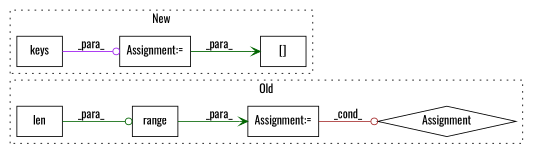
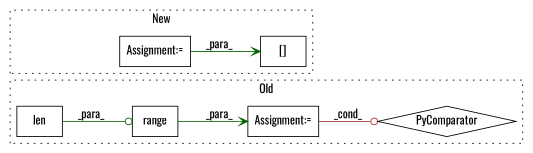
node "keys": removed
node "Assignment": label "Assignment" -> "PyComparator"
